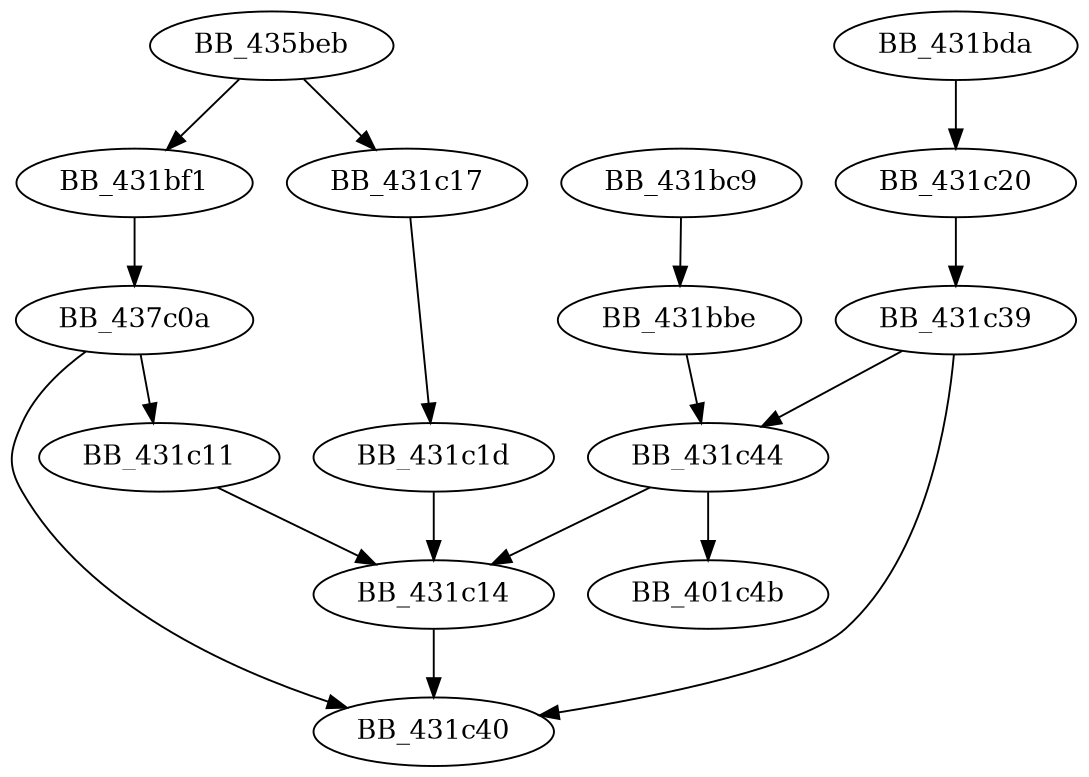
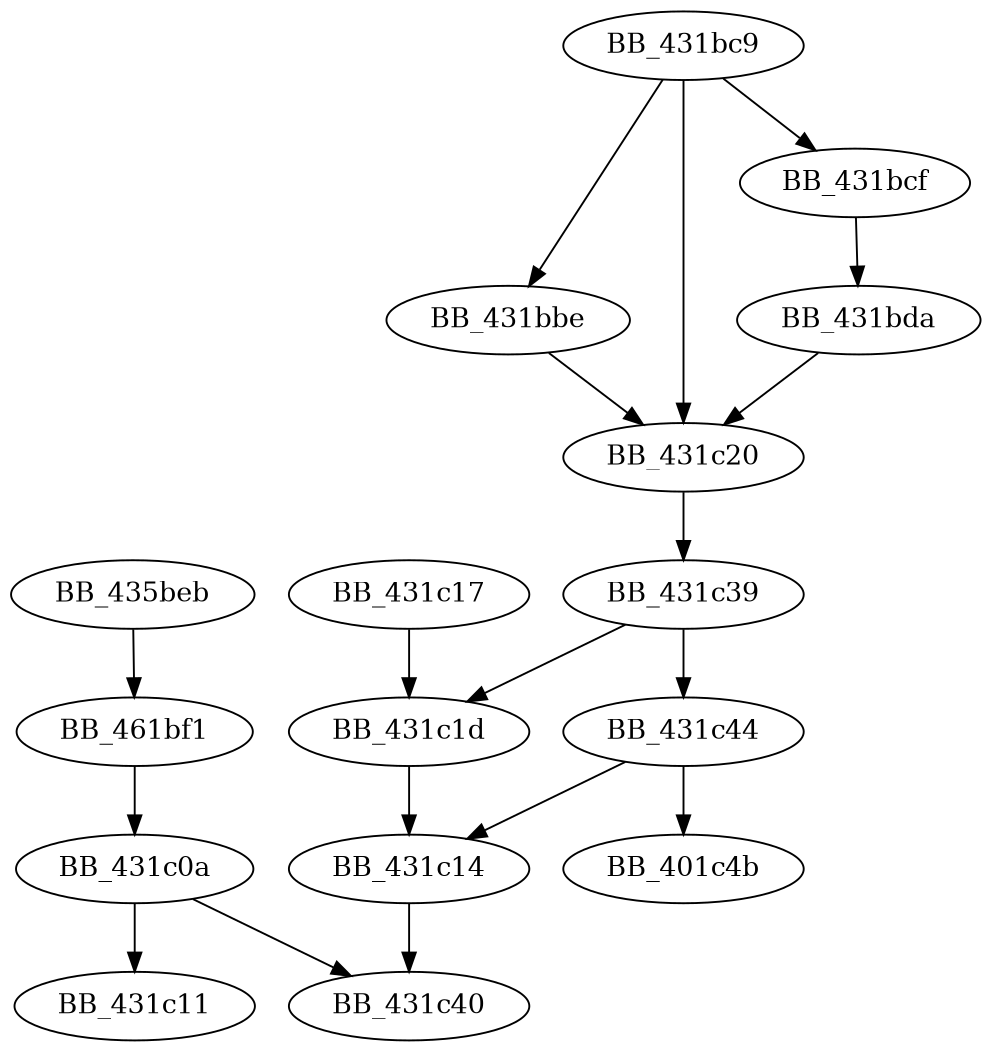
edge "BB_435beb" -> "BB_431c17": removed
node "BB_431bf1": label "BB_431bf1" -> "BB_461bf1"
node "BB_431bcf": added
edge "BB_431bc9" -> "BB_431c20": added
node "BB_437c0a": label "BB_437c0a" -> "BB_431c0a"
edge "BB_431bbe" -> "BB_431c44": now "BB_431bbe" -> "BB_431c20"
edge "BB_431c11" -> "BB_431c14": removed
edge "BB_431c39" -> "BB_431c40": now "BB_431c39" -> "BB_431c1d"
